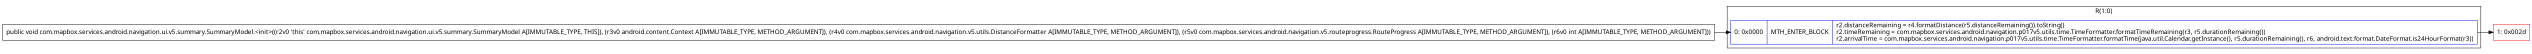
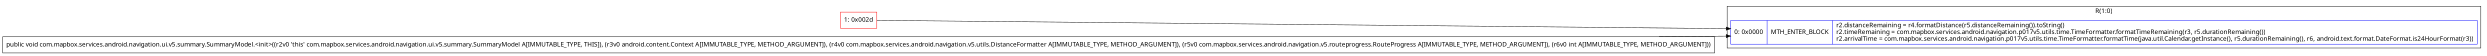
edge "0: 0x0000" -> "1: 0x002d": reversed
